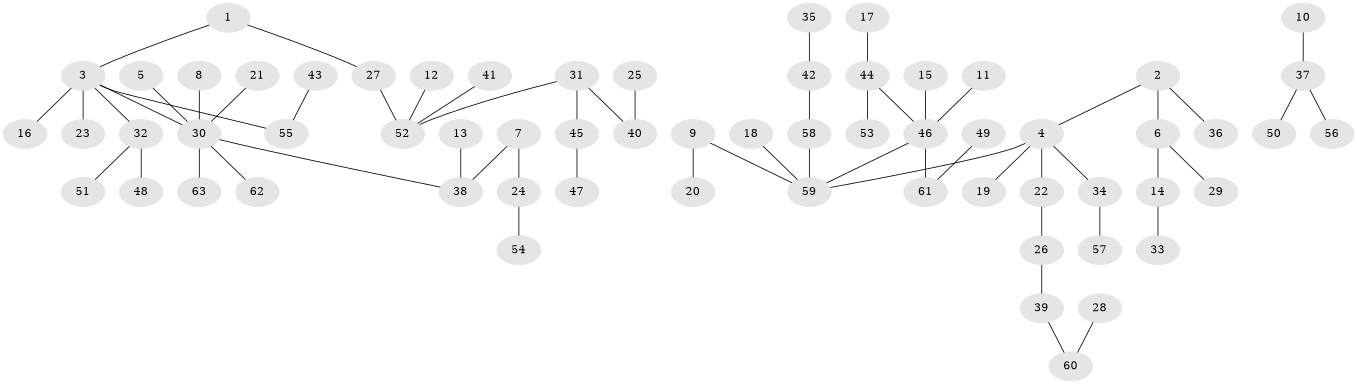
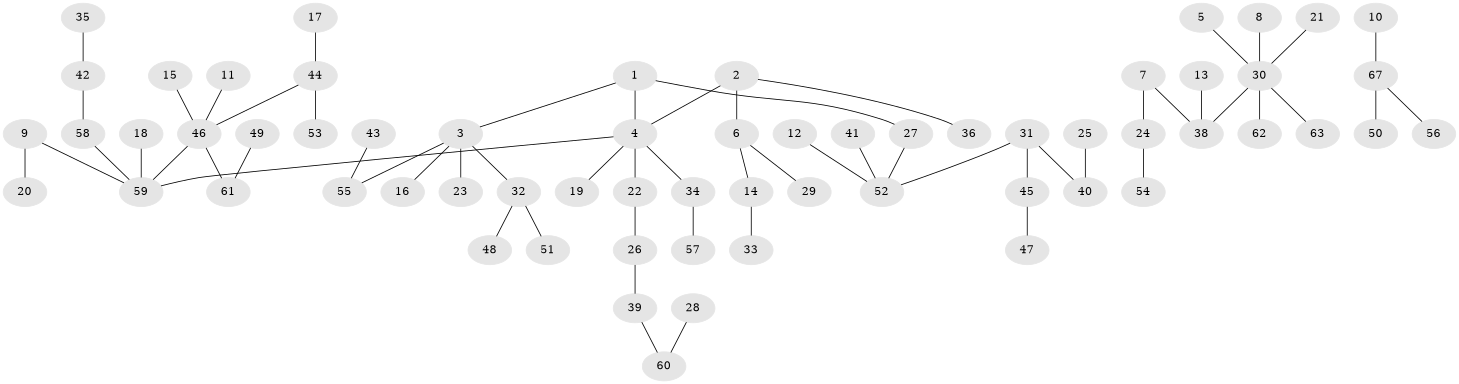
node "37": label "37" -> "67"
edge "3" -- "30": removed
edge "1" -- "4": added
